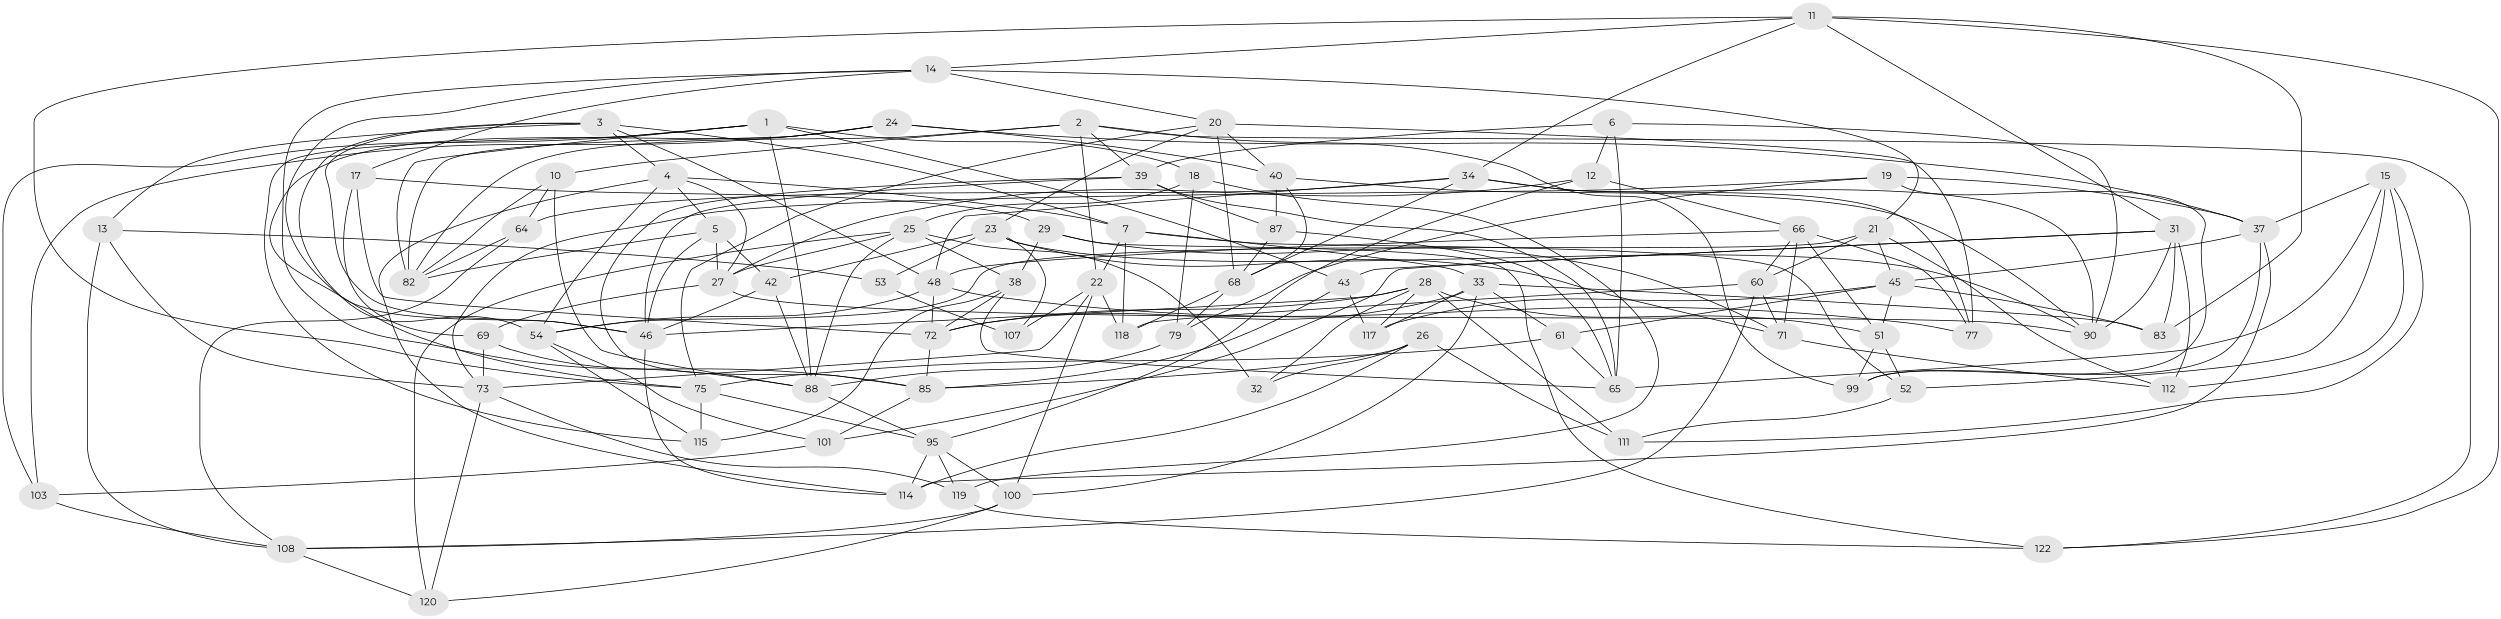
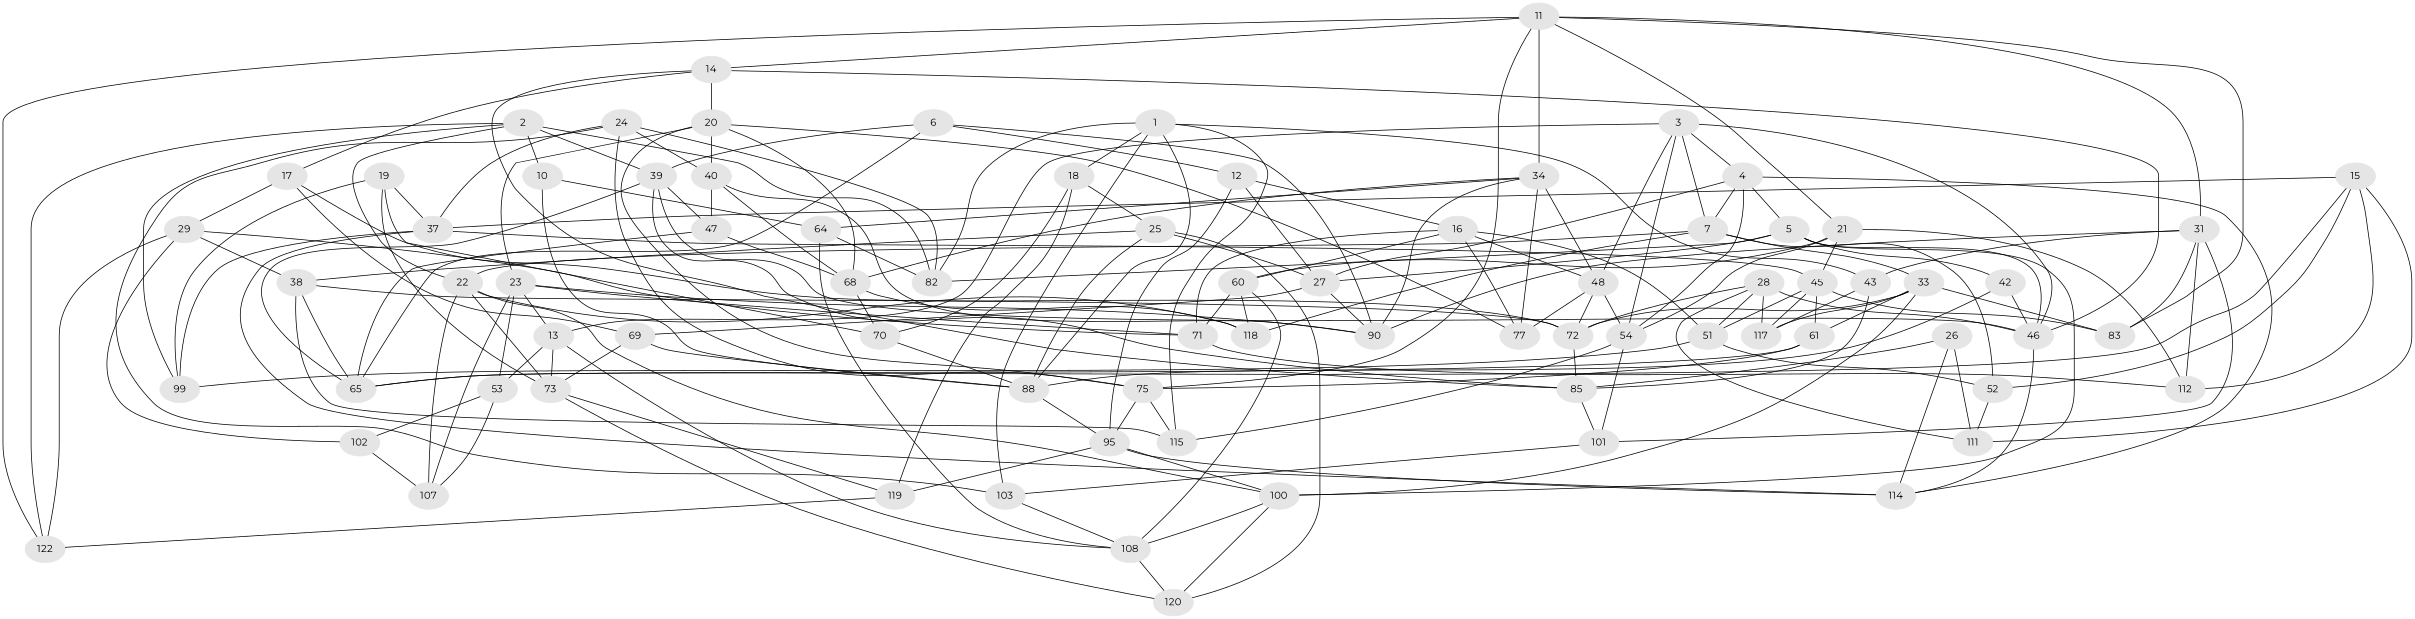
edge "14" -- "21": now "11" -- "21"
edge "10" -- "82": removed
node "87": label "87" -> "47"
node "66": label "66" -> "16"
edge "23" -- "42": now "23" -- "13"
node "79": label "79" -> "70"
node "32": removed
node "102": added
edge "5" -- "100": added
